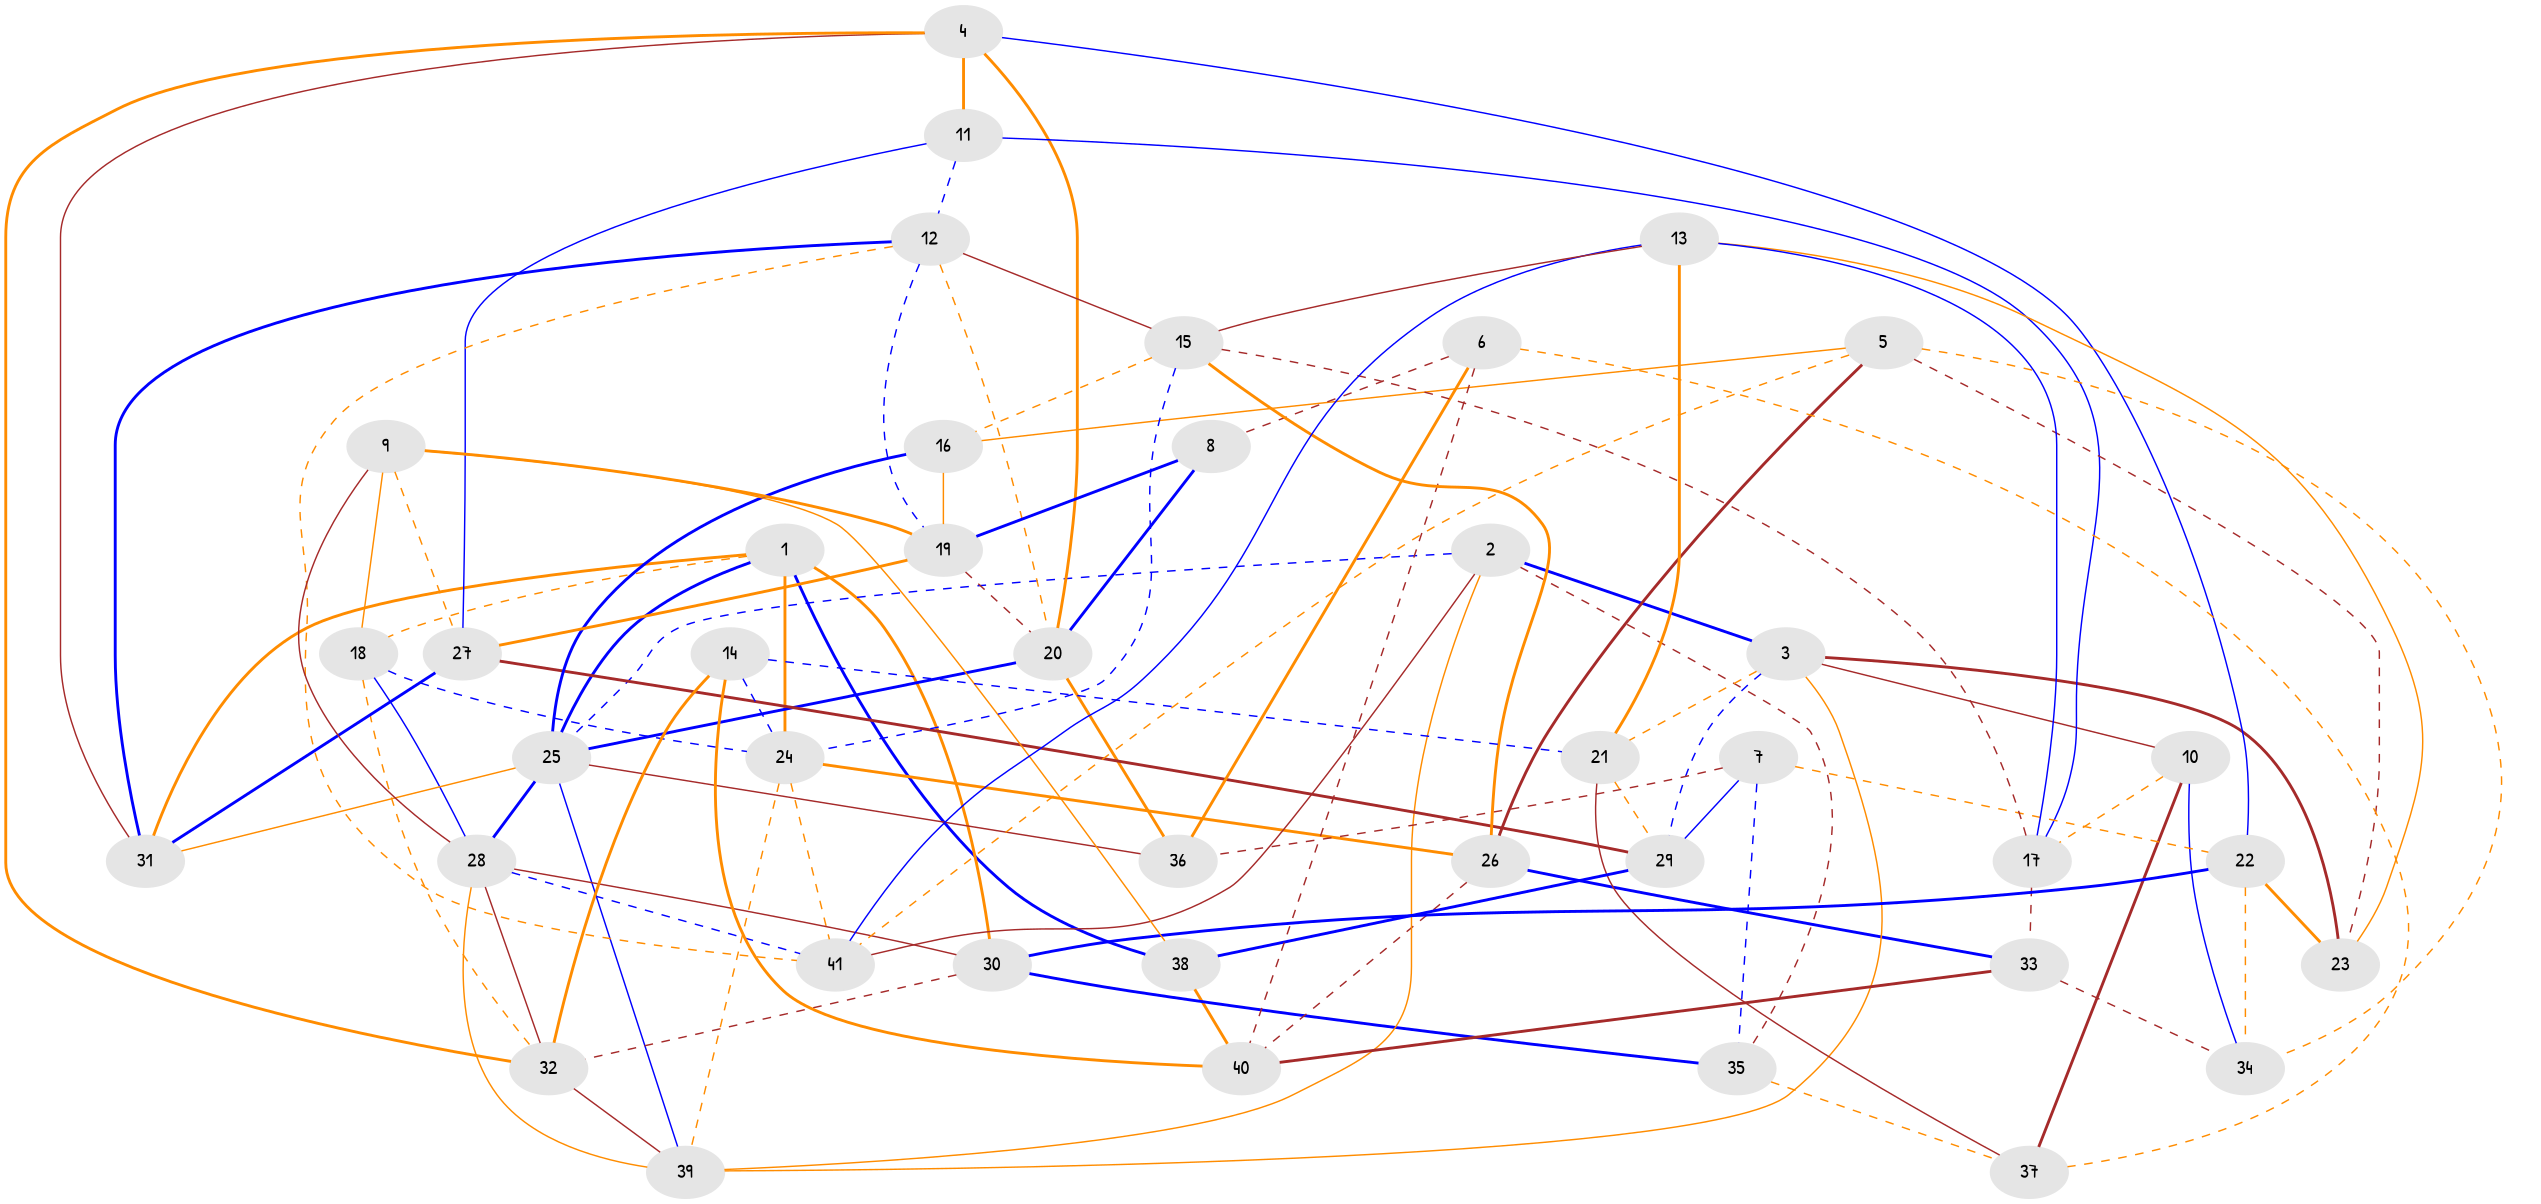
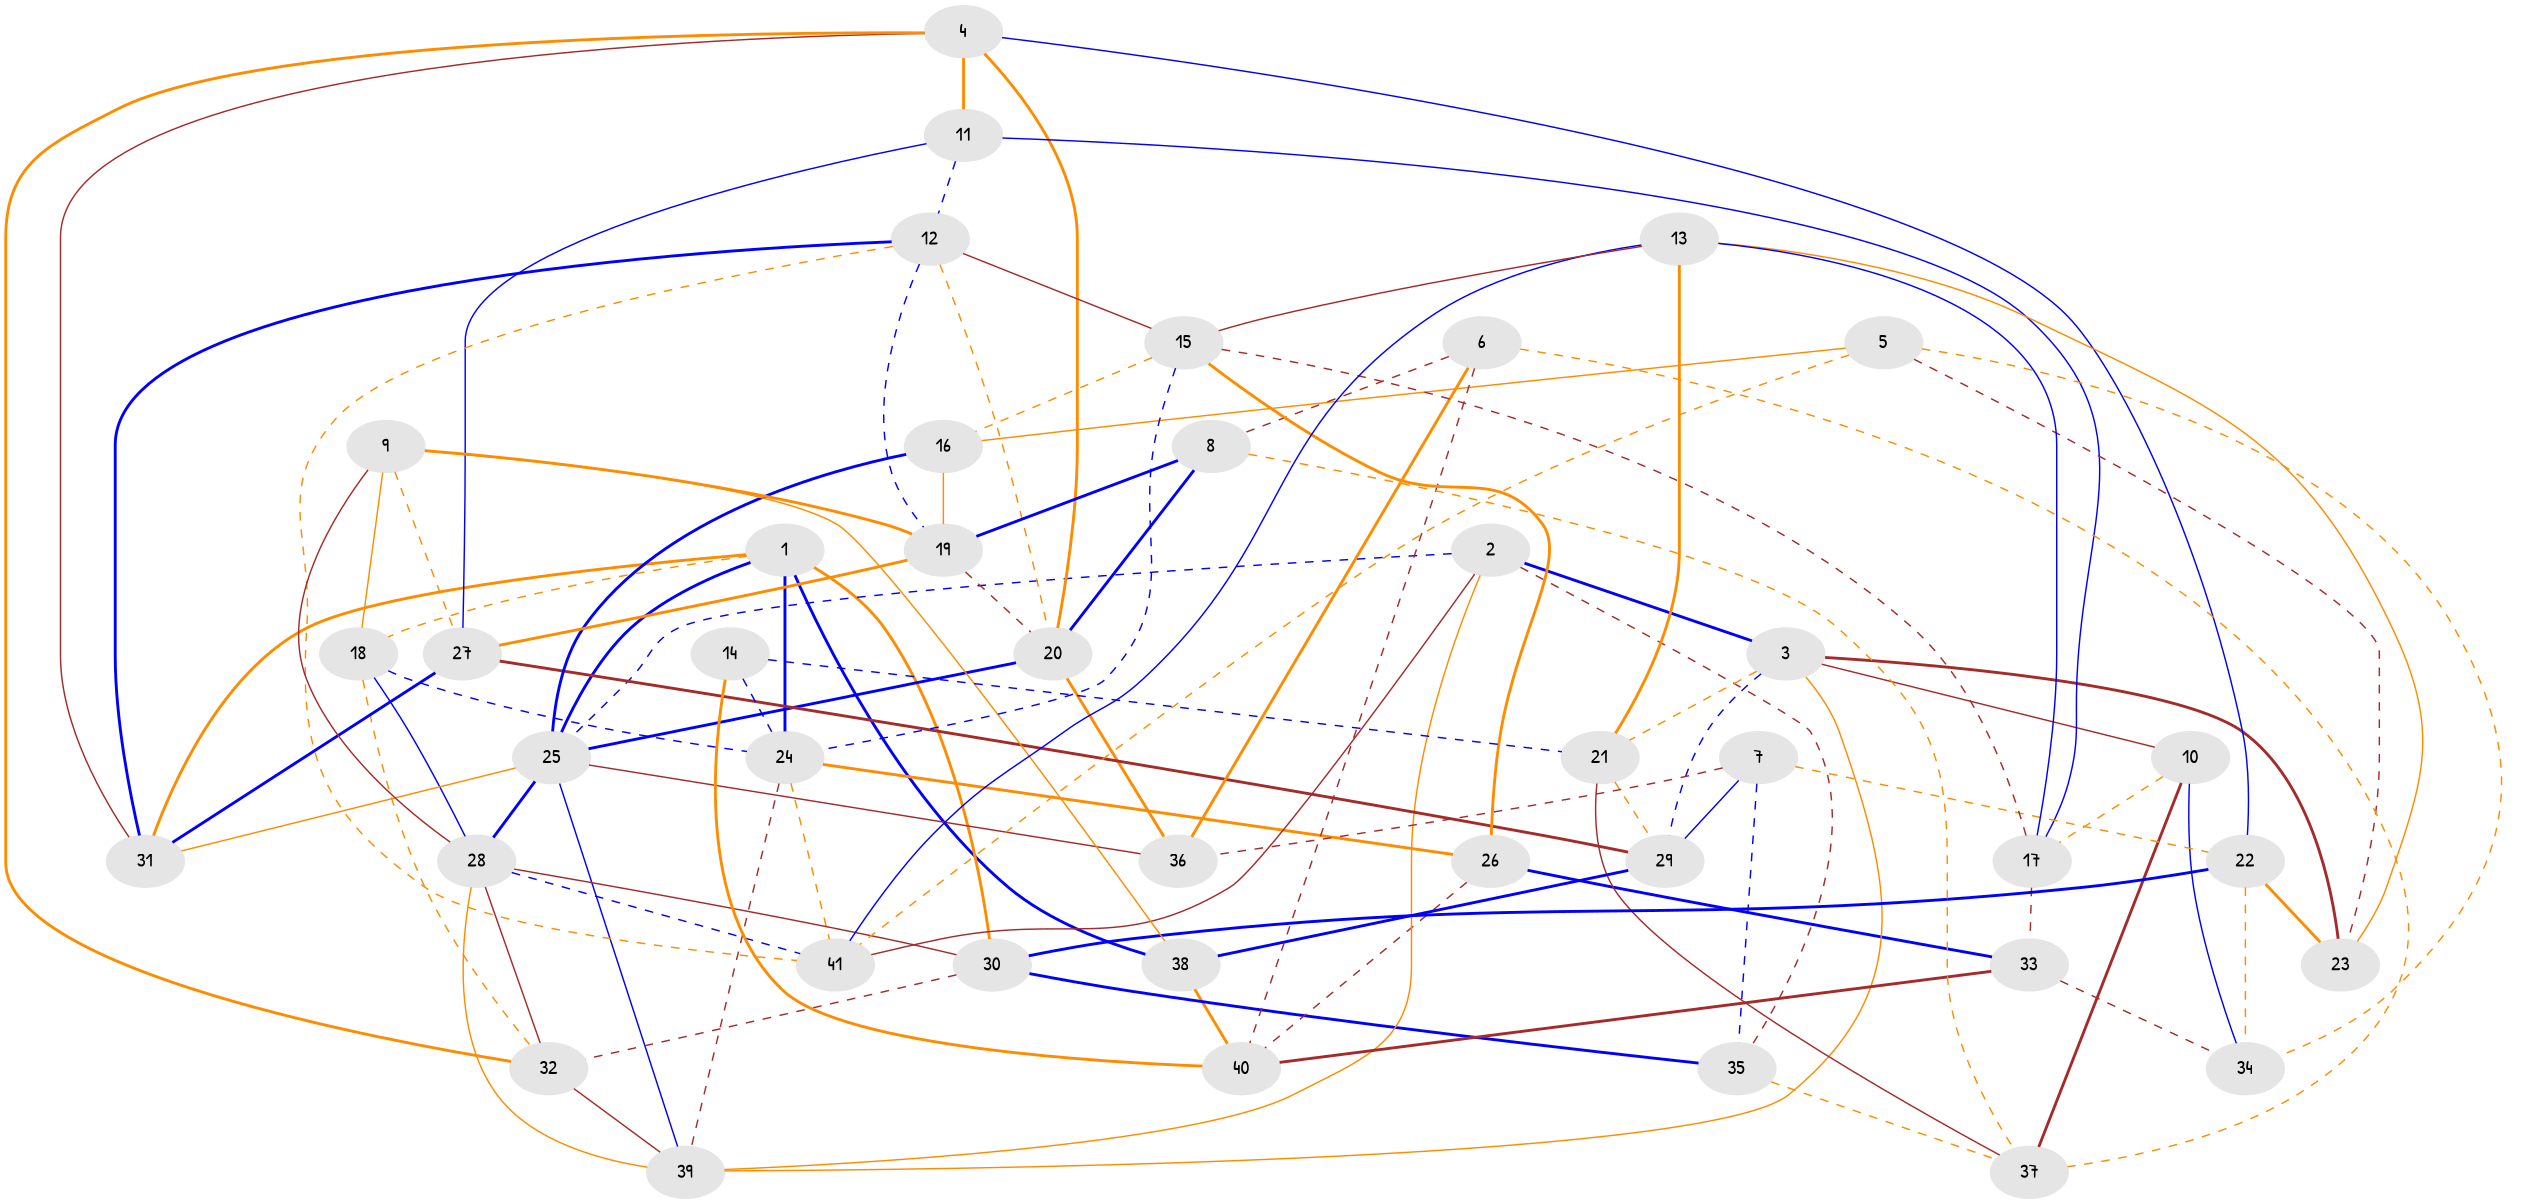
edge "5" -- "26": removed
edge "8" -- "37": added
edge "1" -- "24": color darkorange -> blue
edge "14" -- "32": removed
edge "24" -- "39": color darkorange -> brown
